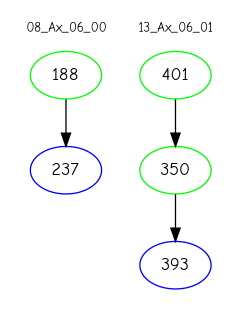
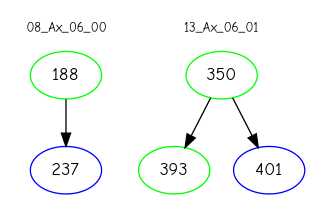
node "401": color green -> blue
edge "401" -> "350": reversed
node "393": color blue -> green
